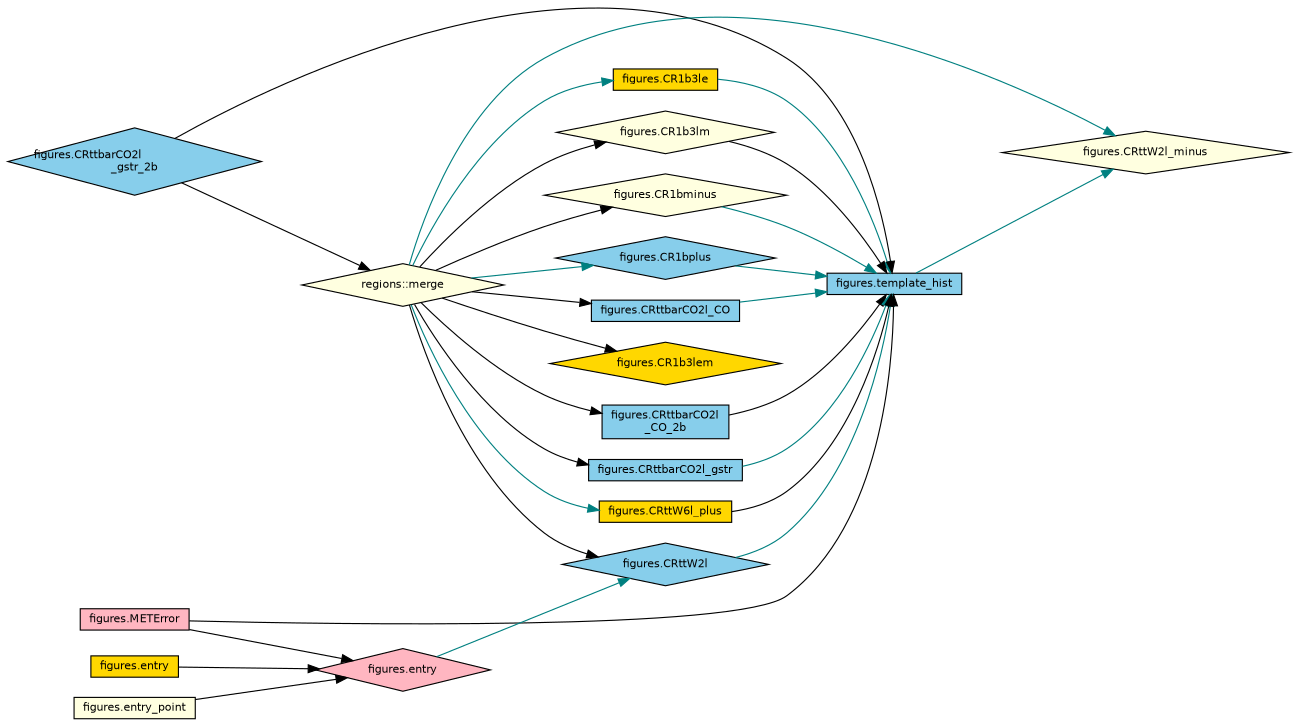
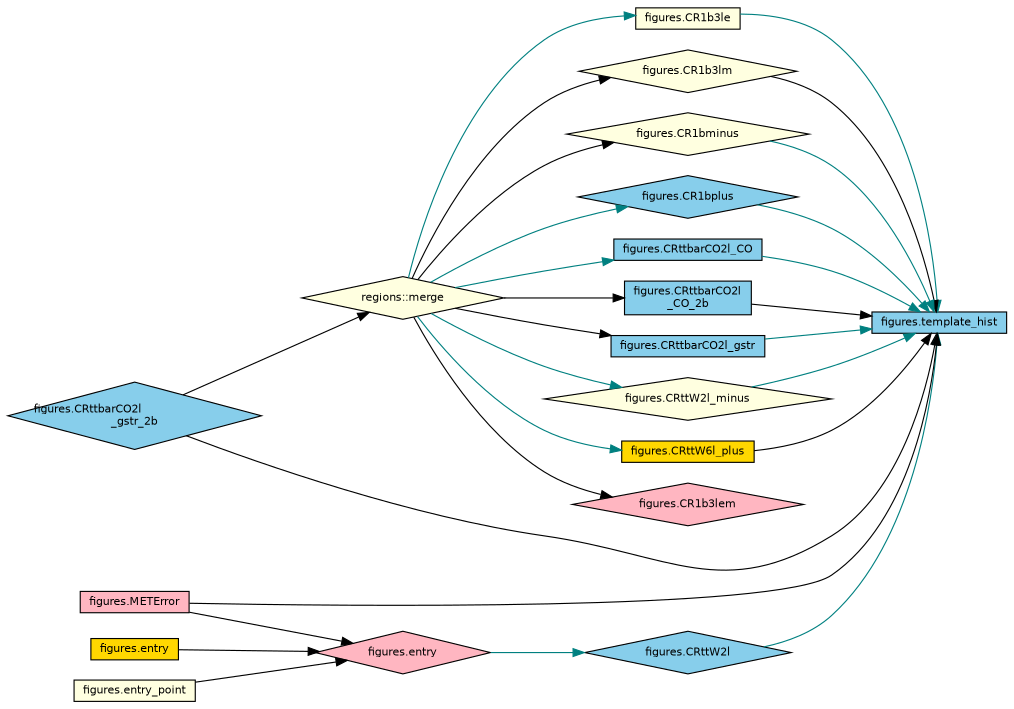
node "figures.CR1b3le": fillcolor gold -> lightyellow
edge "figures.template_hist" -> "figures.CRttW2l_minus": reversed
edge "regions::merge" -> "figures.CRttbarCO2l_CO": color black -> teal
node "figures.CR1b3lem": fillcolor gold -> lightpink
edge "regions::merge" -> "figures.CRttW2l": removed
